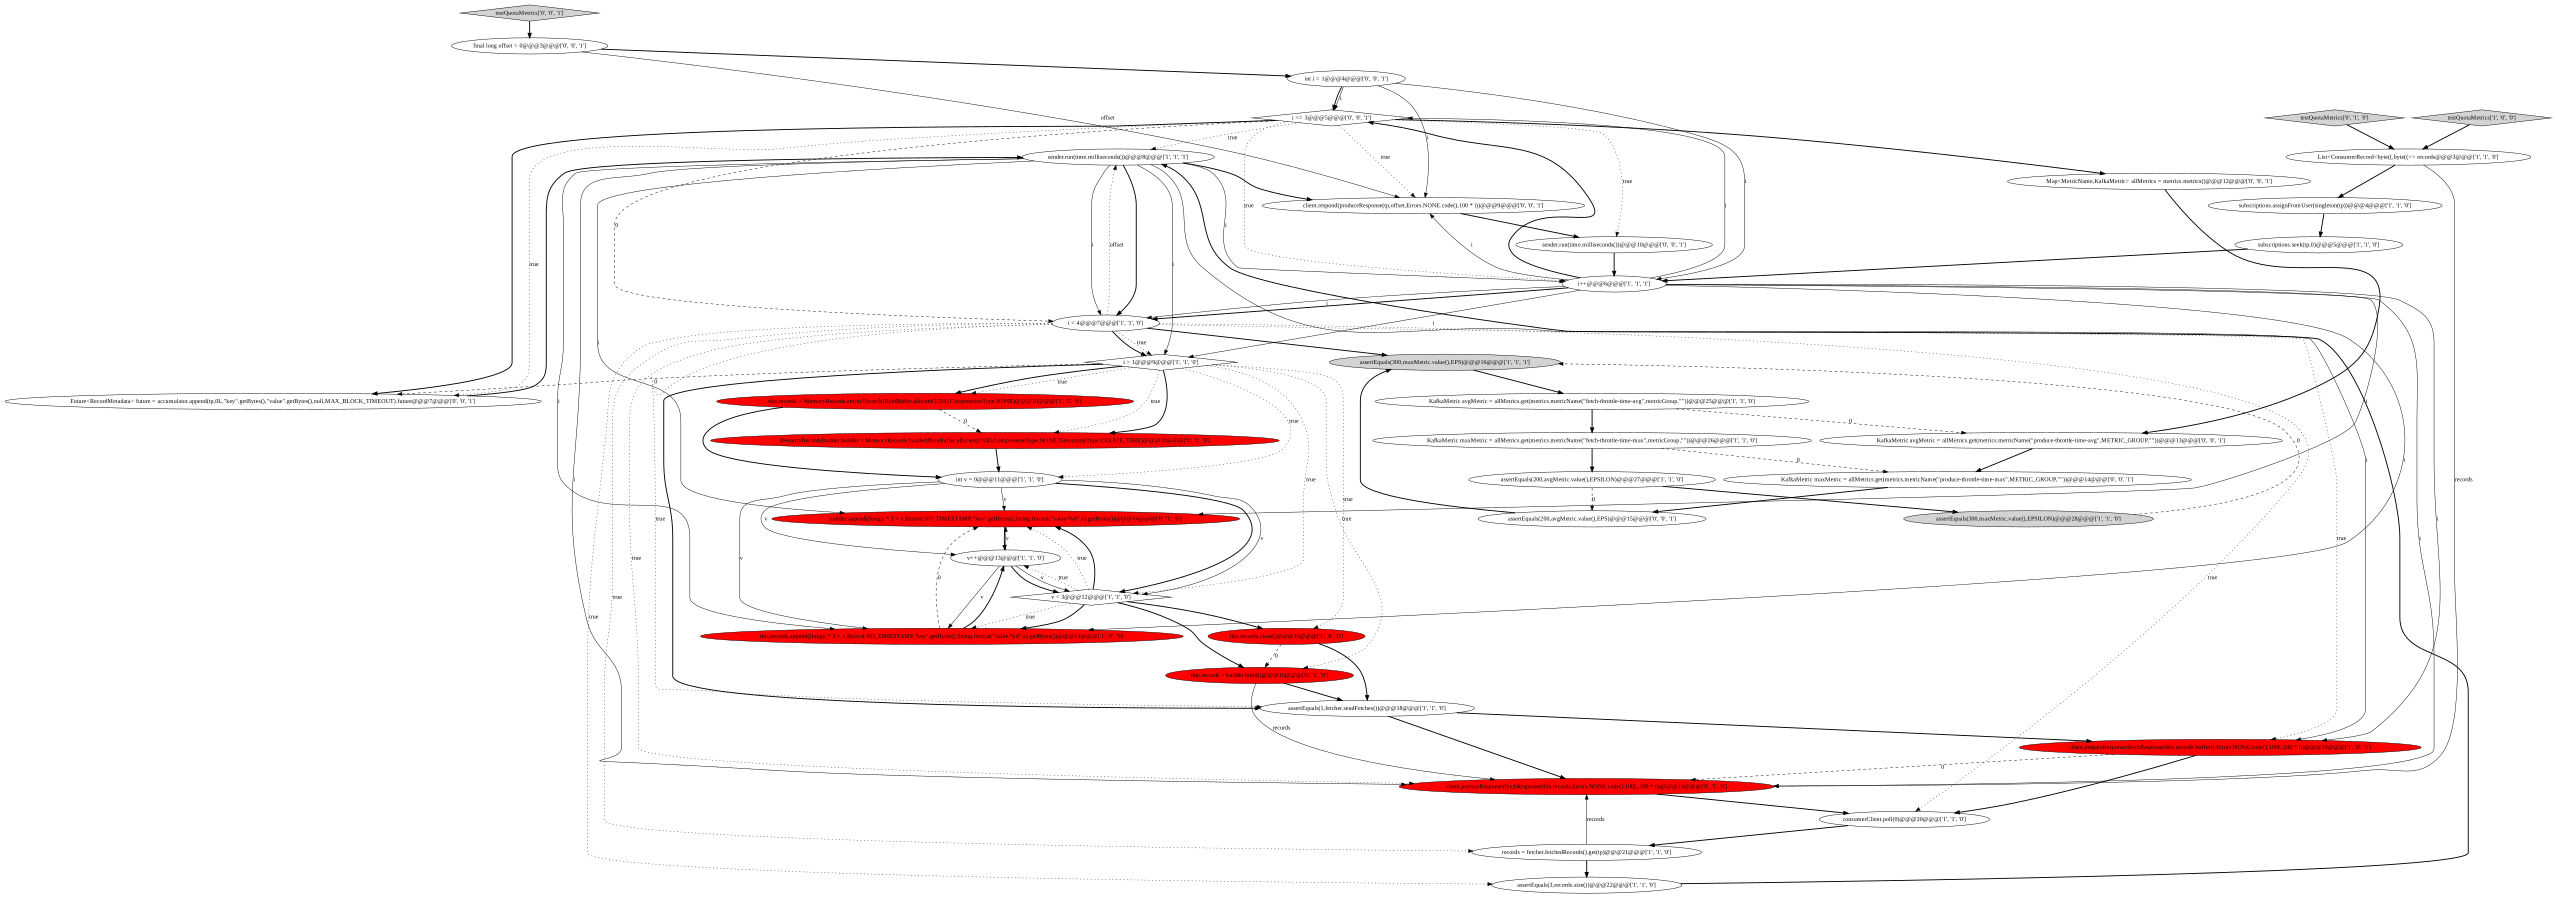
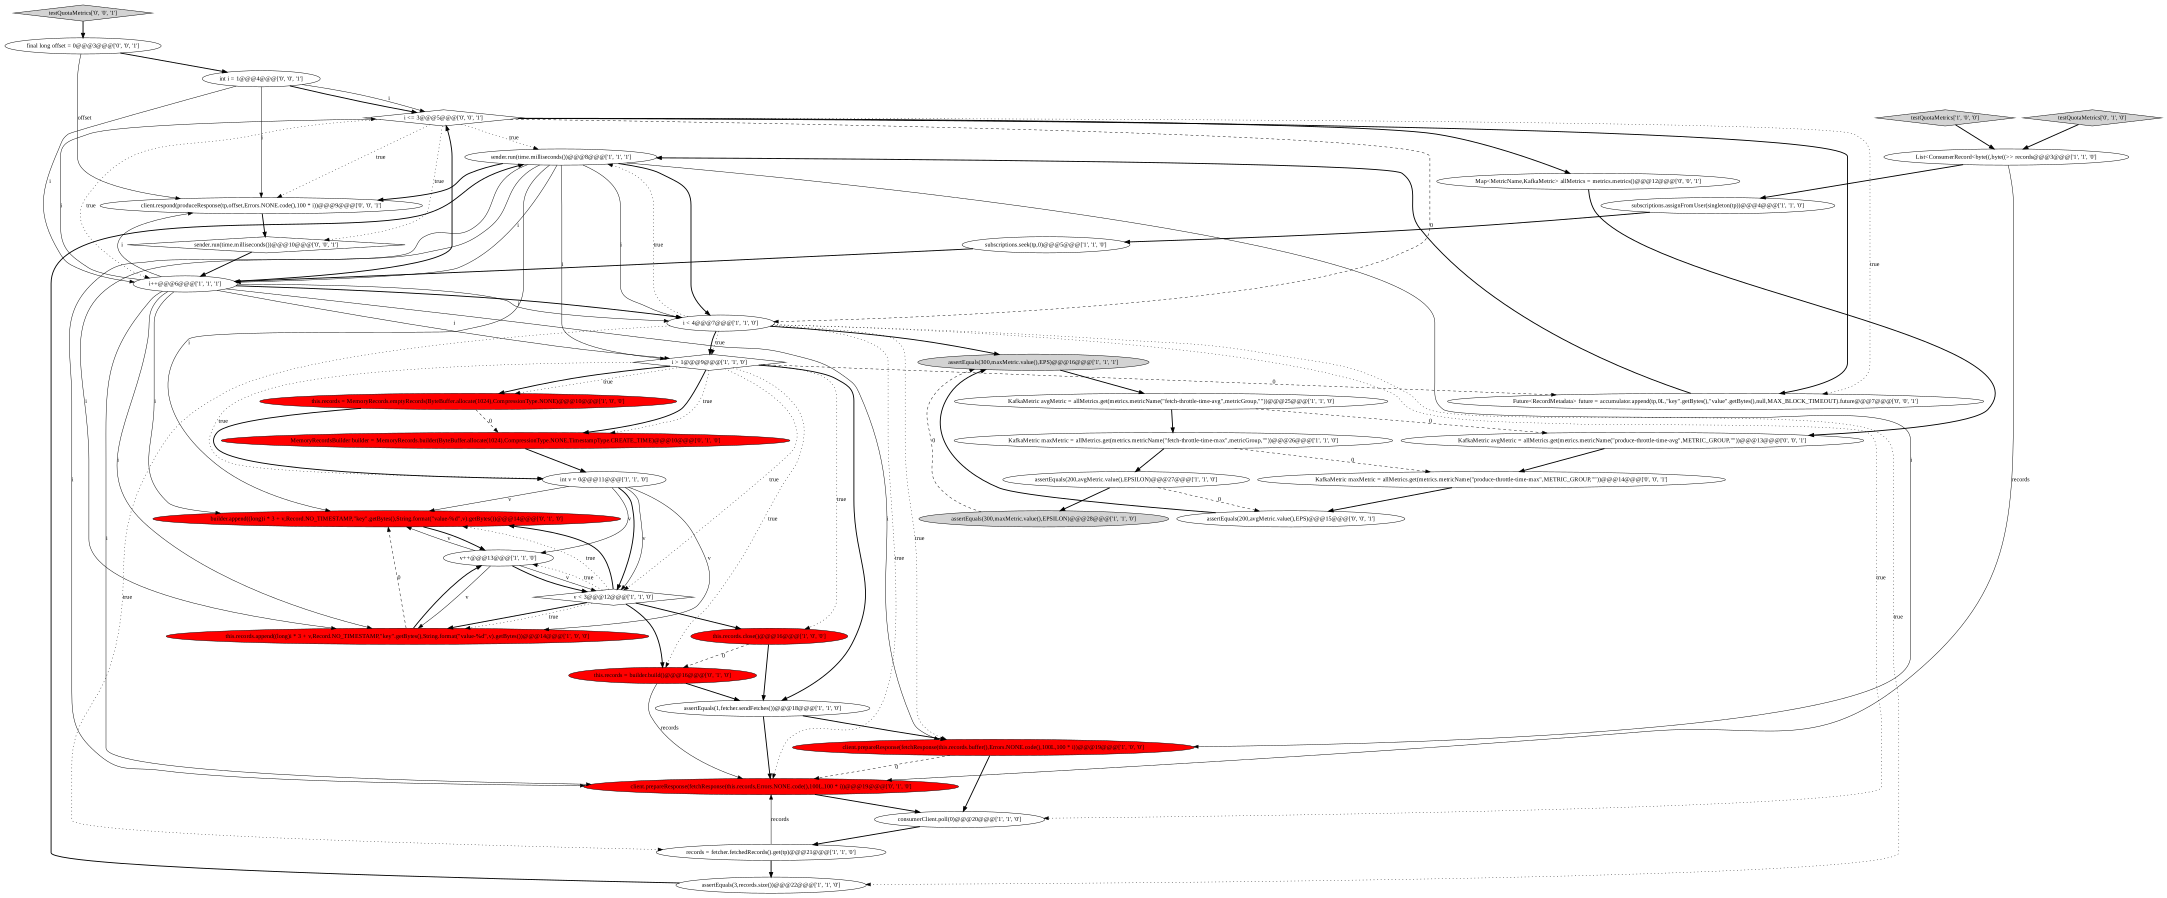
edge "i < 4@@@7@@@['1', '1', '0']" -> "sender.run(time.milliseconds())@@@8@@@['1', '1', '1']": label "offset" -> "true"
node "sender.run(time.milliseconds())@@@10@@@['0', '0', '1']": shape ellipse -> diamond
edge "i < 4@@@7@@@['1', '1', '0']" -> "assertEquals(1,fetcher.sendFetches())@@@18@@@['1', '1', '0']": removed, label "true"
